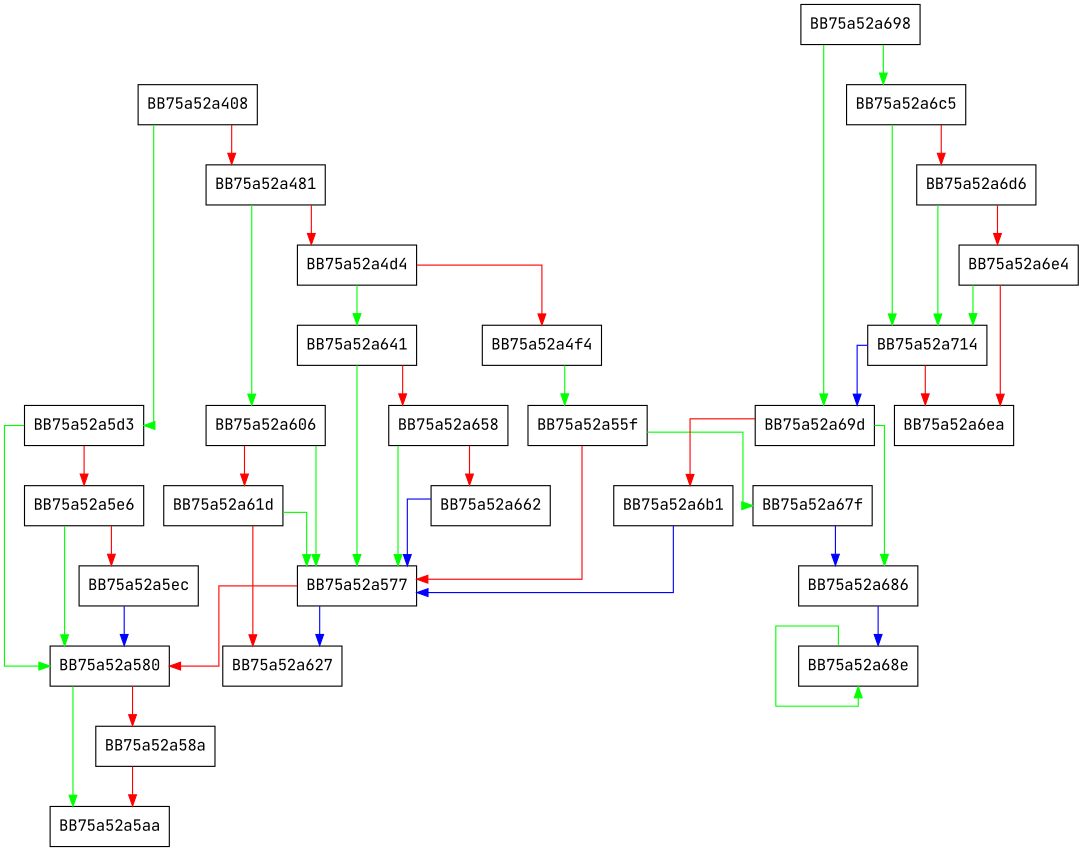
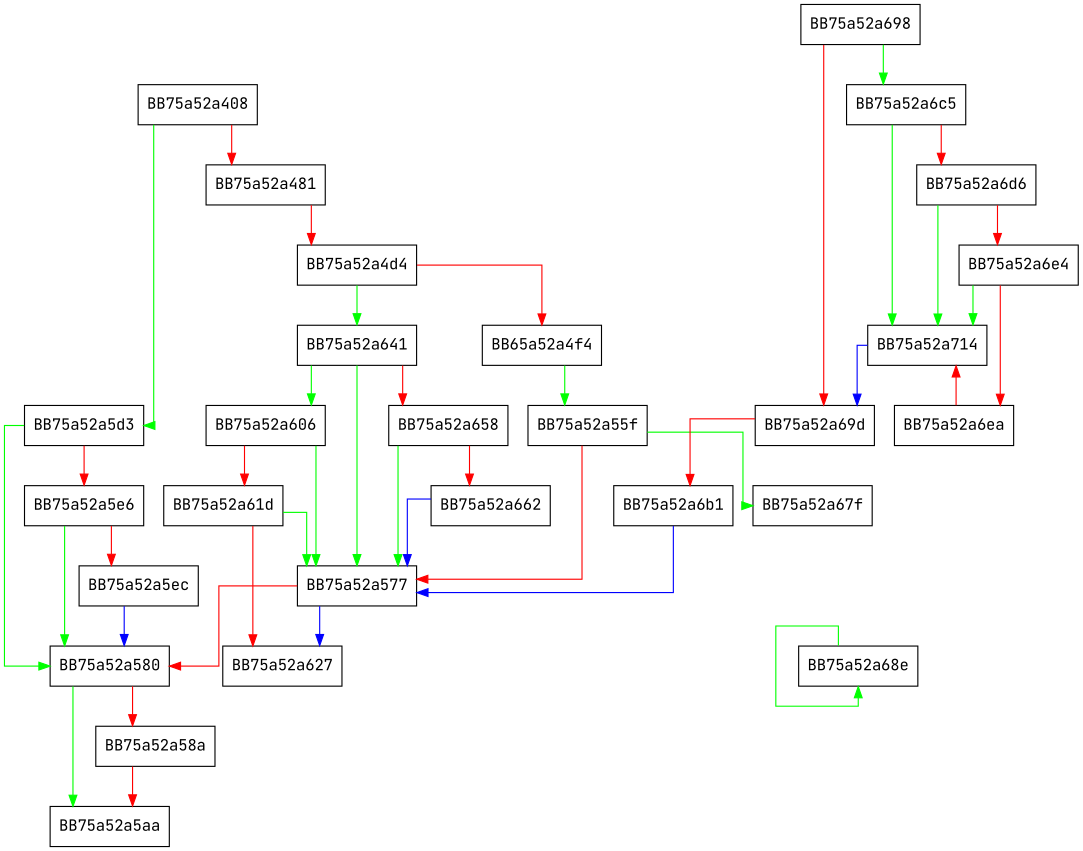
edge "BB75a52a698" -> "BB75a52a69d": color green -> red
edge "BB75a52a481" -> "BB75a52a606": now "BB75a52a641" -> "BB75a52a606"
node "BB75a52a4f4": label "BB75a52a4f4" -> "BB65a52a4f4"
edge "BB75a52a714" -> "BB75a52a6ea": reversed
node "BB75a52a686": removed
